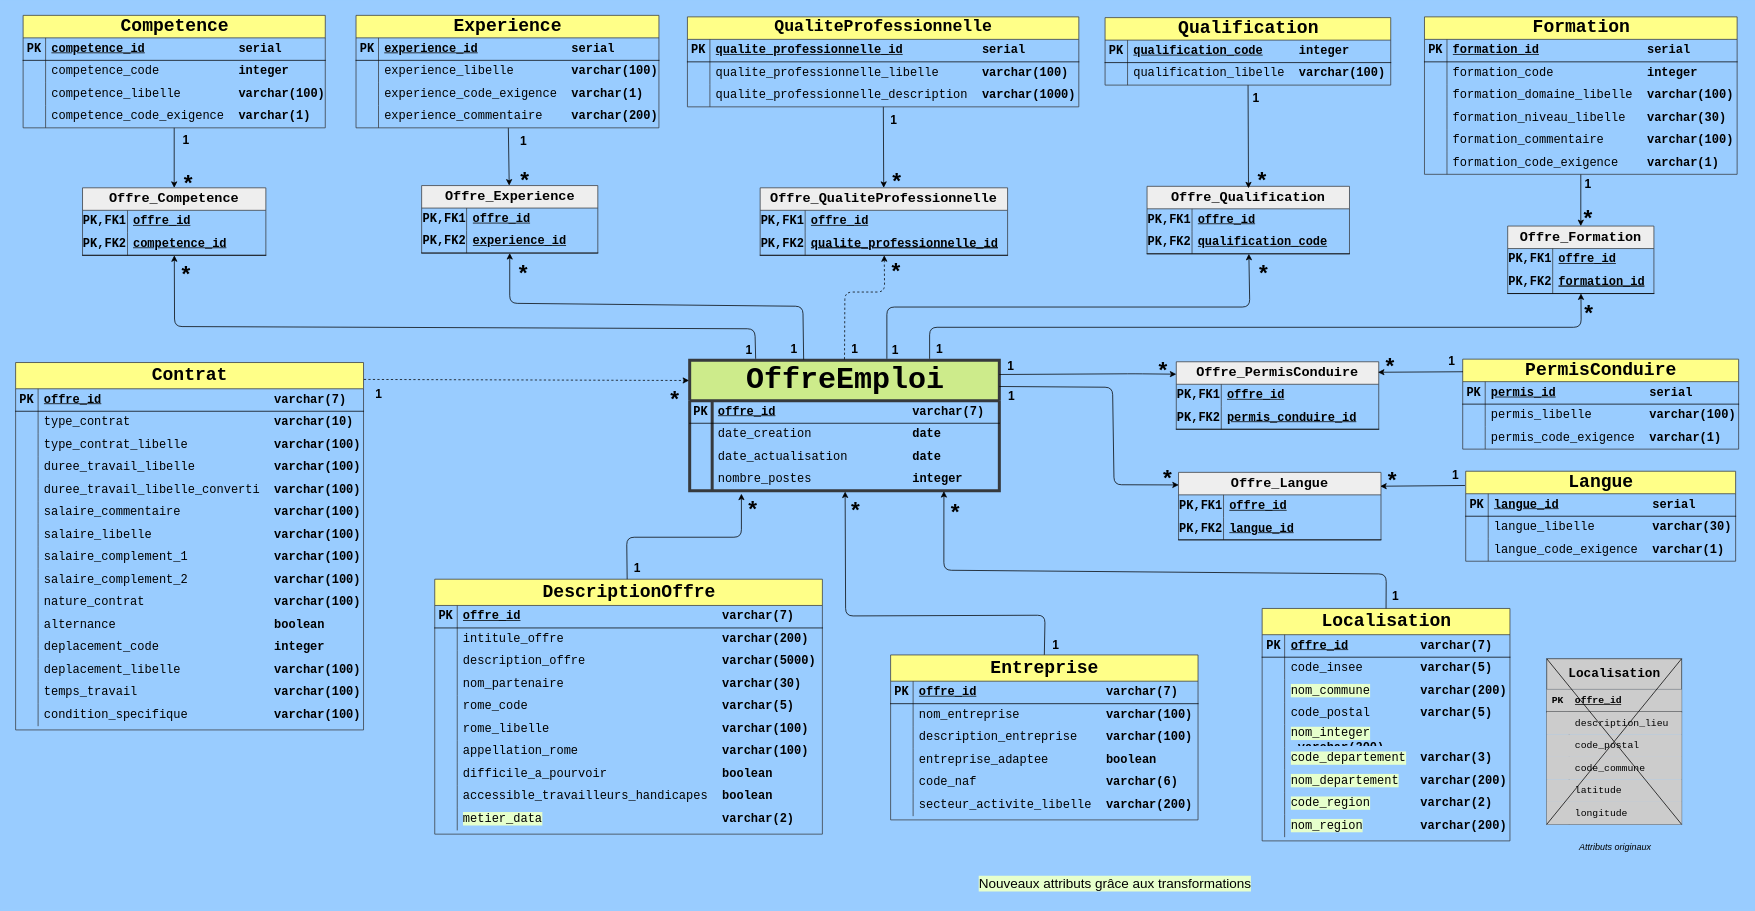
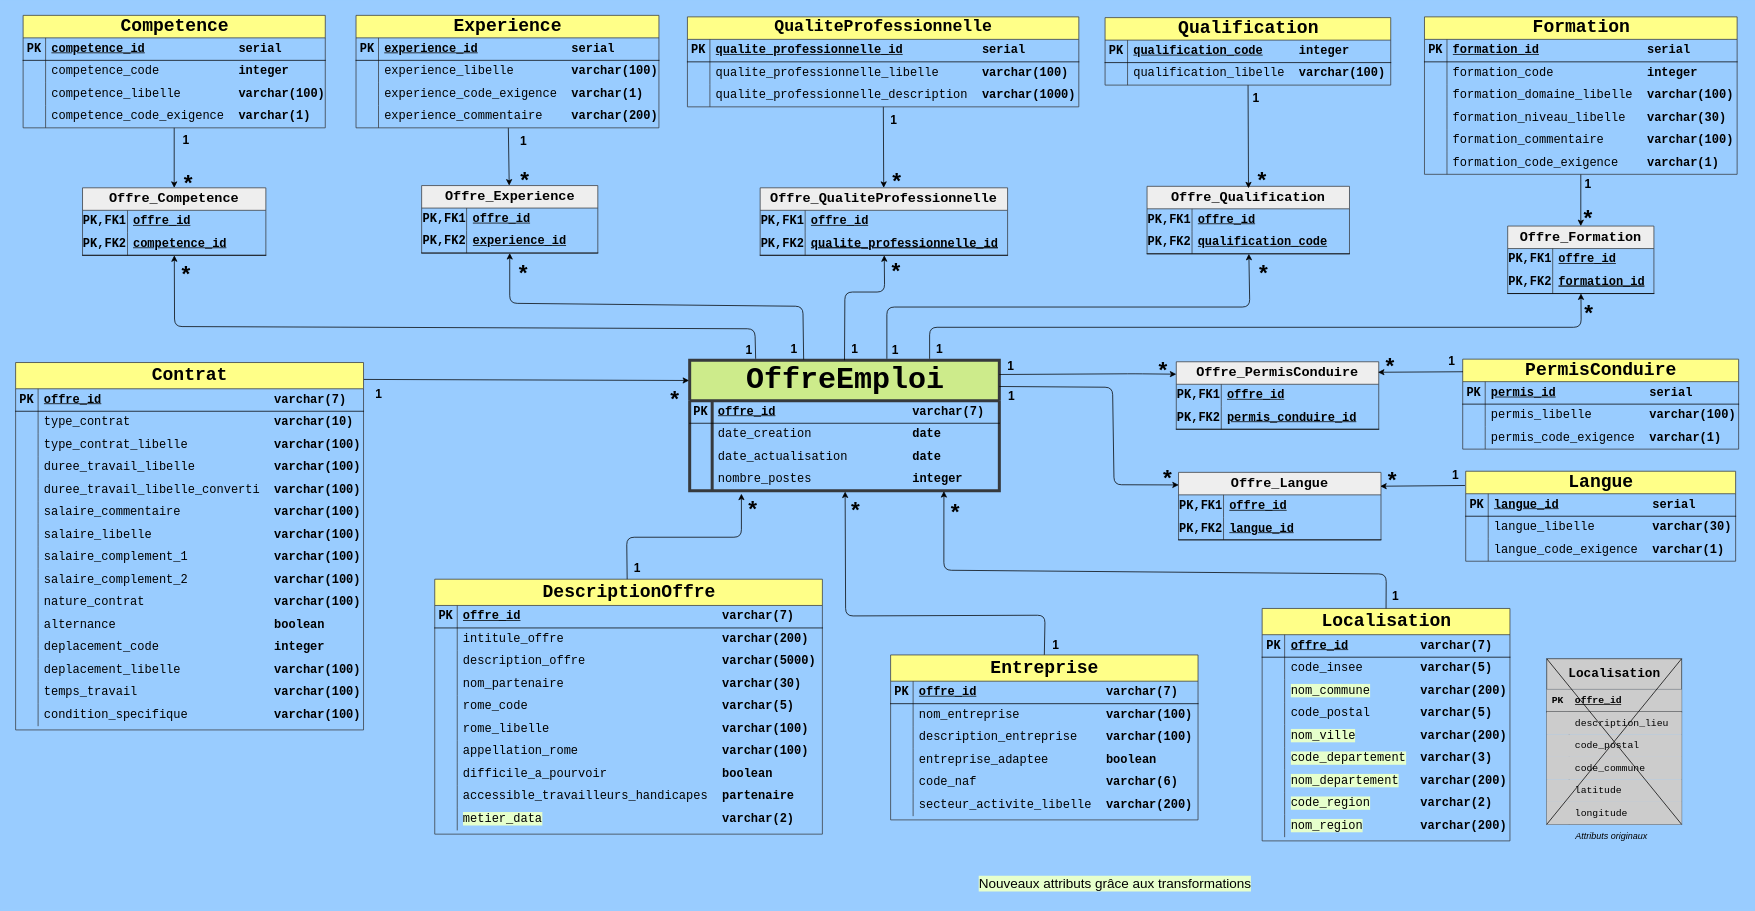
edge "OffreEmploi" -> "Offre_QualiteProfessionnelle": style dashed -> solid
edge "Contrat" -> "OffreEmploi": style dashed -> solid
node "nom_integer varchar(200)": label "nom_integer varchar(200)" -> "nom_ville varchar(200)"
node "accessible_travailleurs_handicapes boolean": label "accessible_travailleurs_handicapes boolean" -> "accessible_travailleurs_handicapes partenaire"
node "Attributs originaux": moved (1615, 848) -> (1611, 837)
